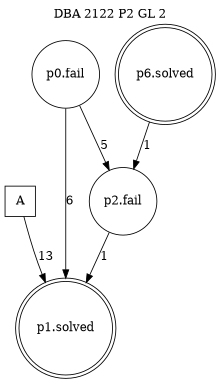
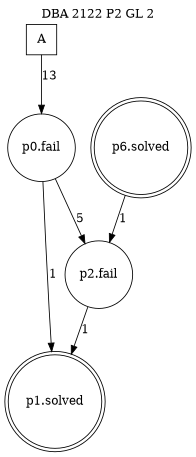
edge "p0.fail" -> "p1.solved": label "6" -> "1"
edge "A" -> "p1.solved": now "A" -> "p0.fail"
